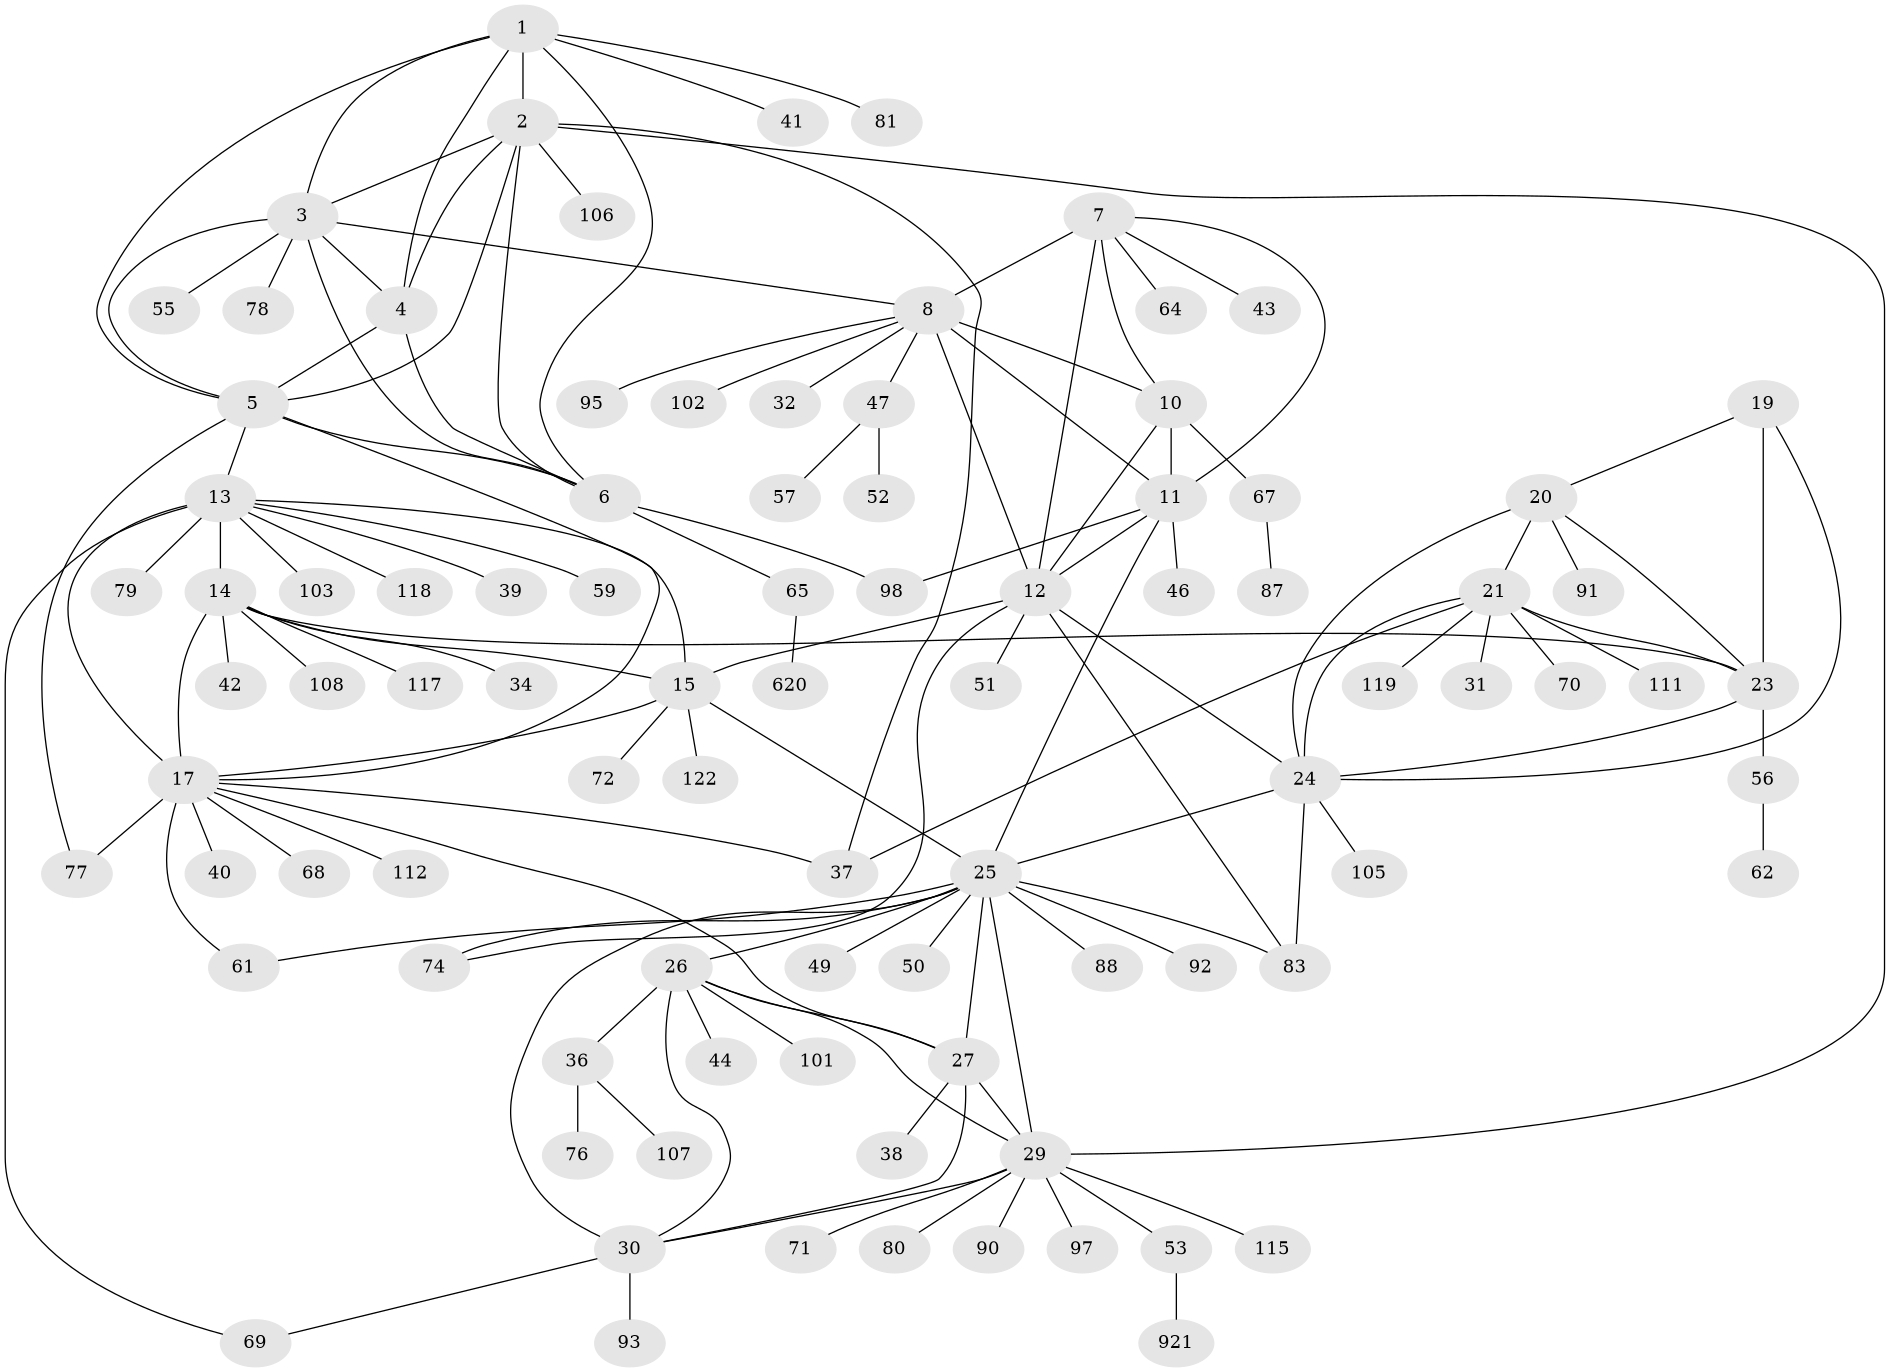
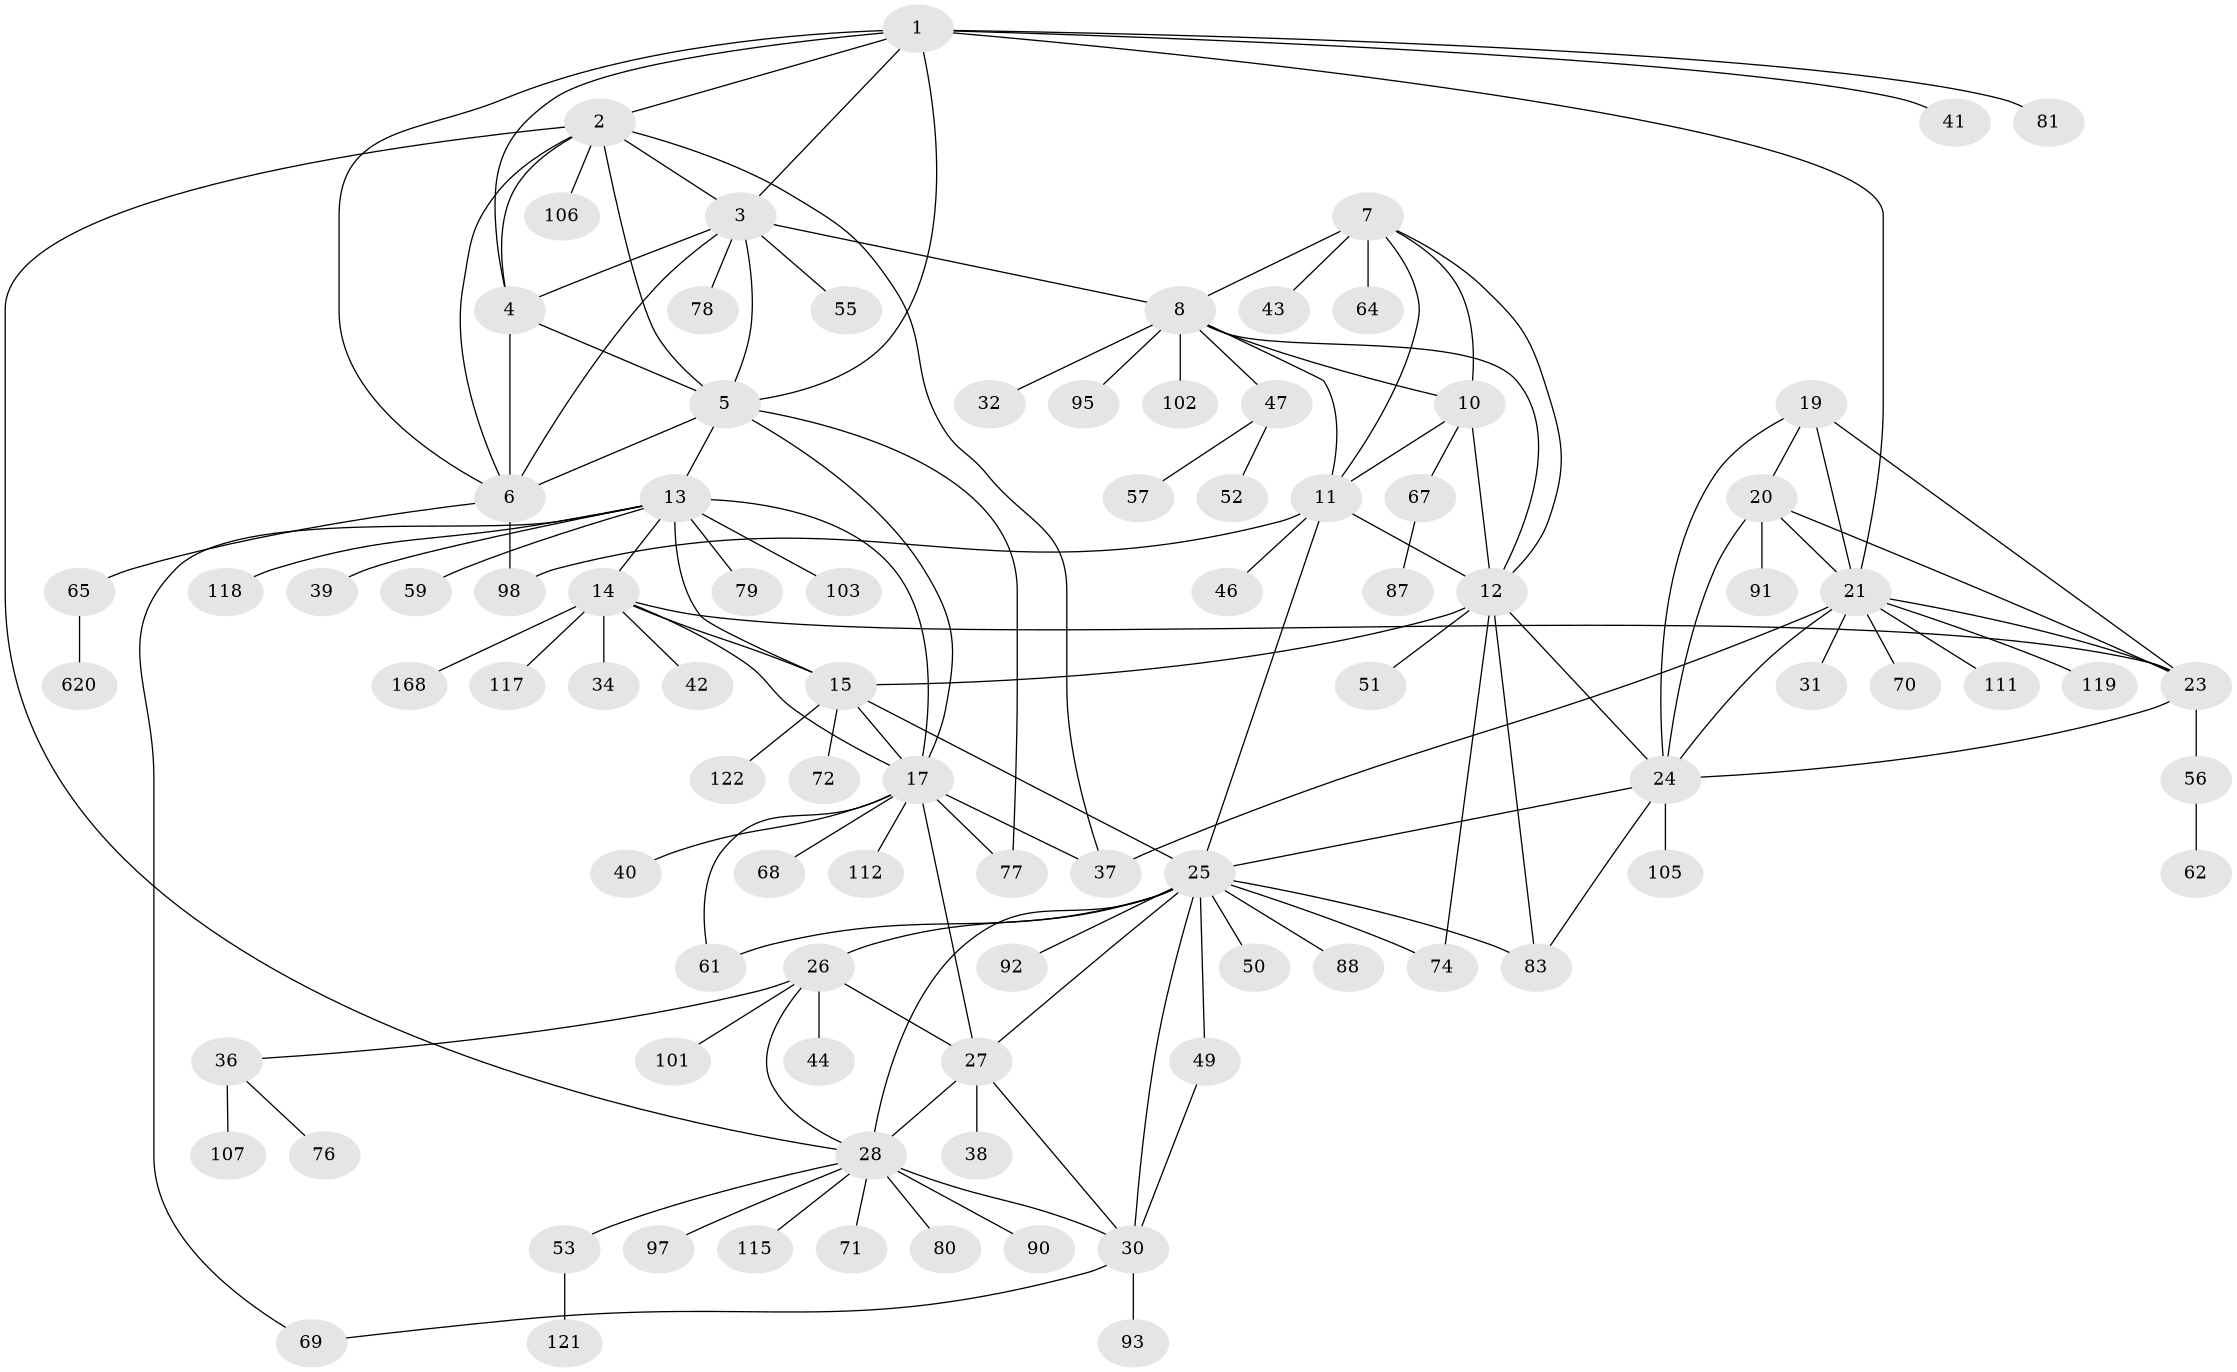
edge "1" -- "21": added
edge "19" -- "21": added
node "108": label "108" -> "168"
edge "26" -- "30": now "49" -- "30"
node "29": label "29" -> "28"
node "921": label "921" -> "121"
